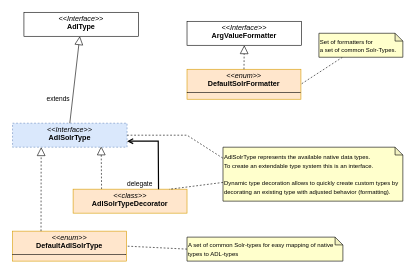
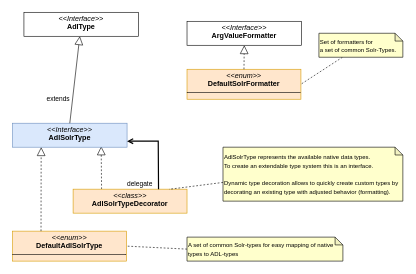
node "<<Interface>> AdlSolrType": style dashed -> solid
edge "<<Interface>> AdlSolrType" -- "AdlSolrType represents the available native data types. To create an extendable type system this is an interface. Dynamic type decoration allows to quickly create custom types by decorating an existing type with adjusted behavior (formatting).": removed
